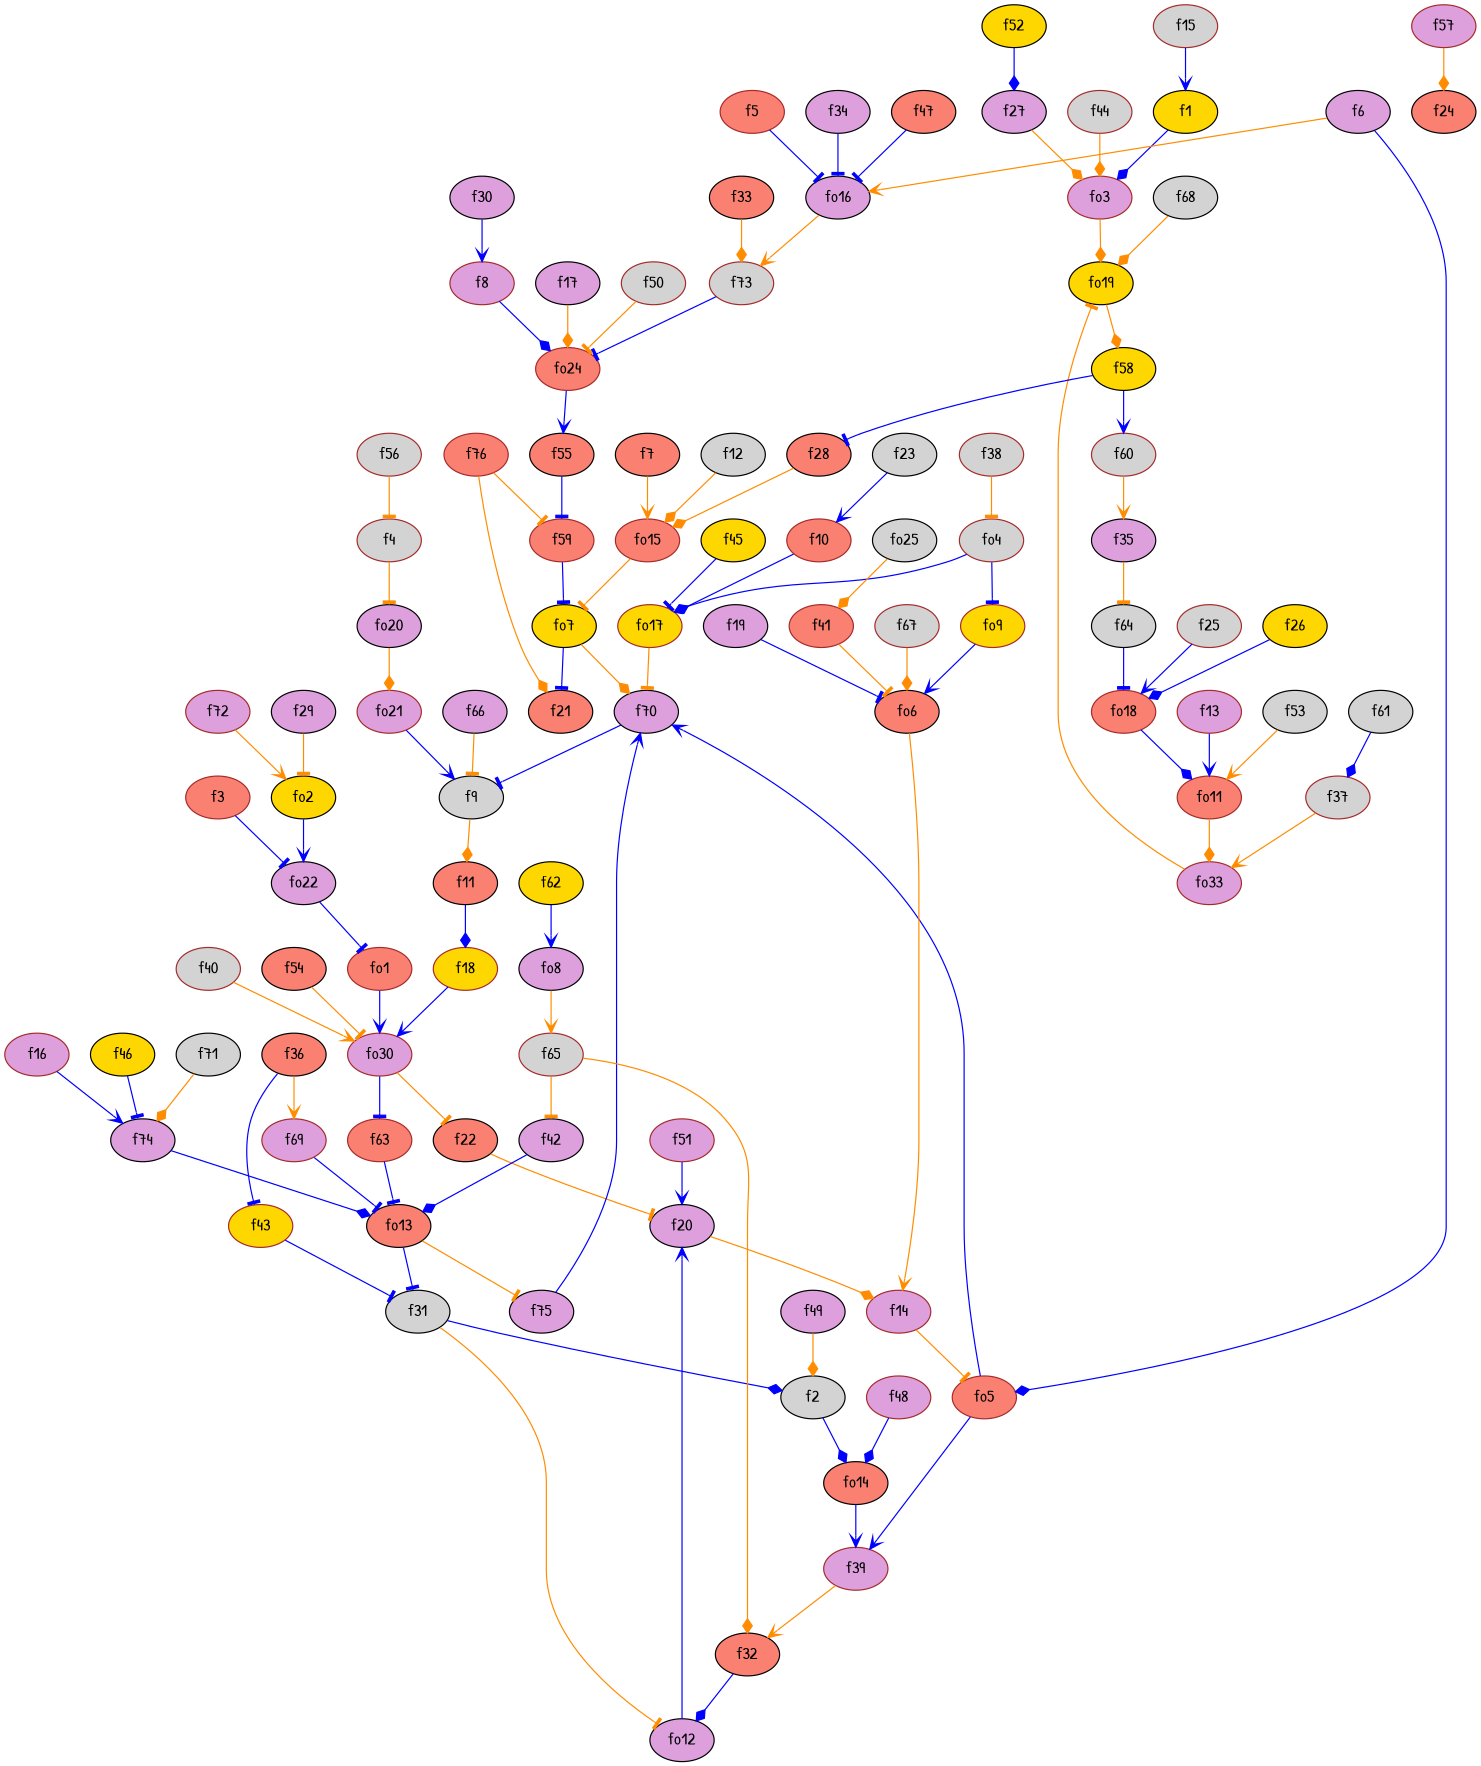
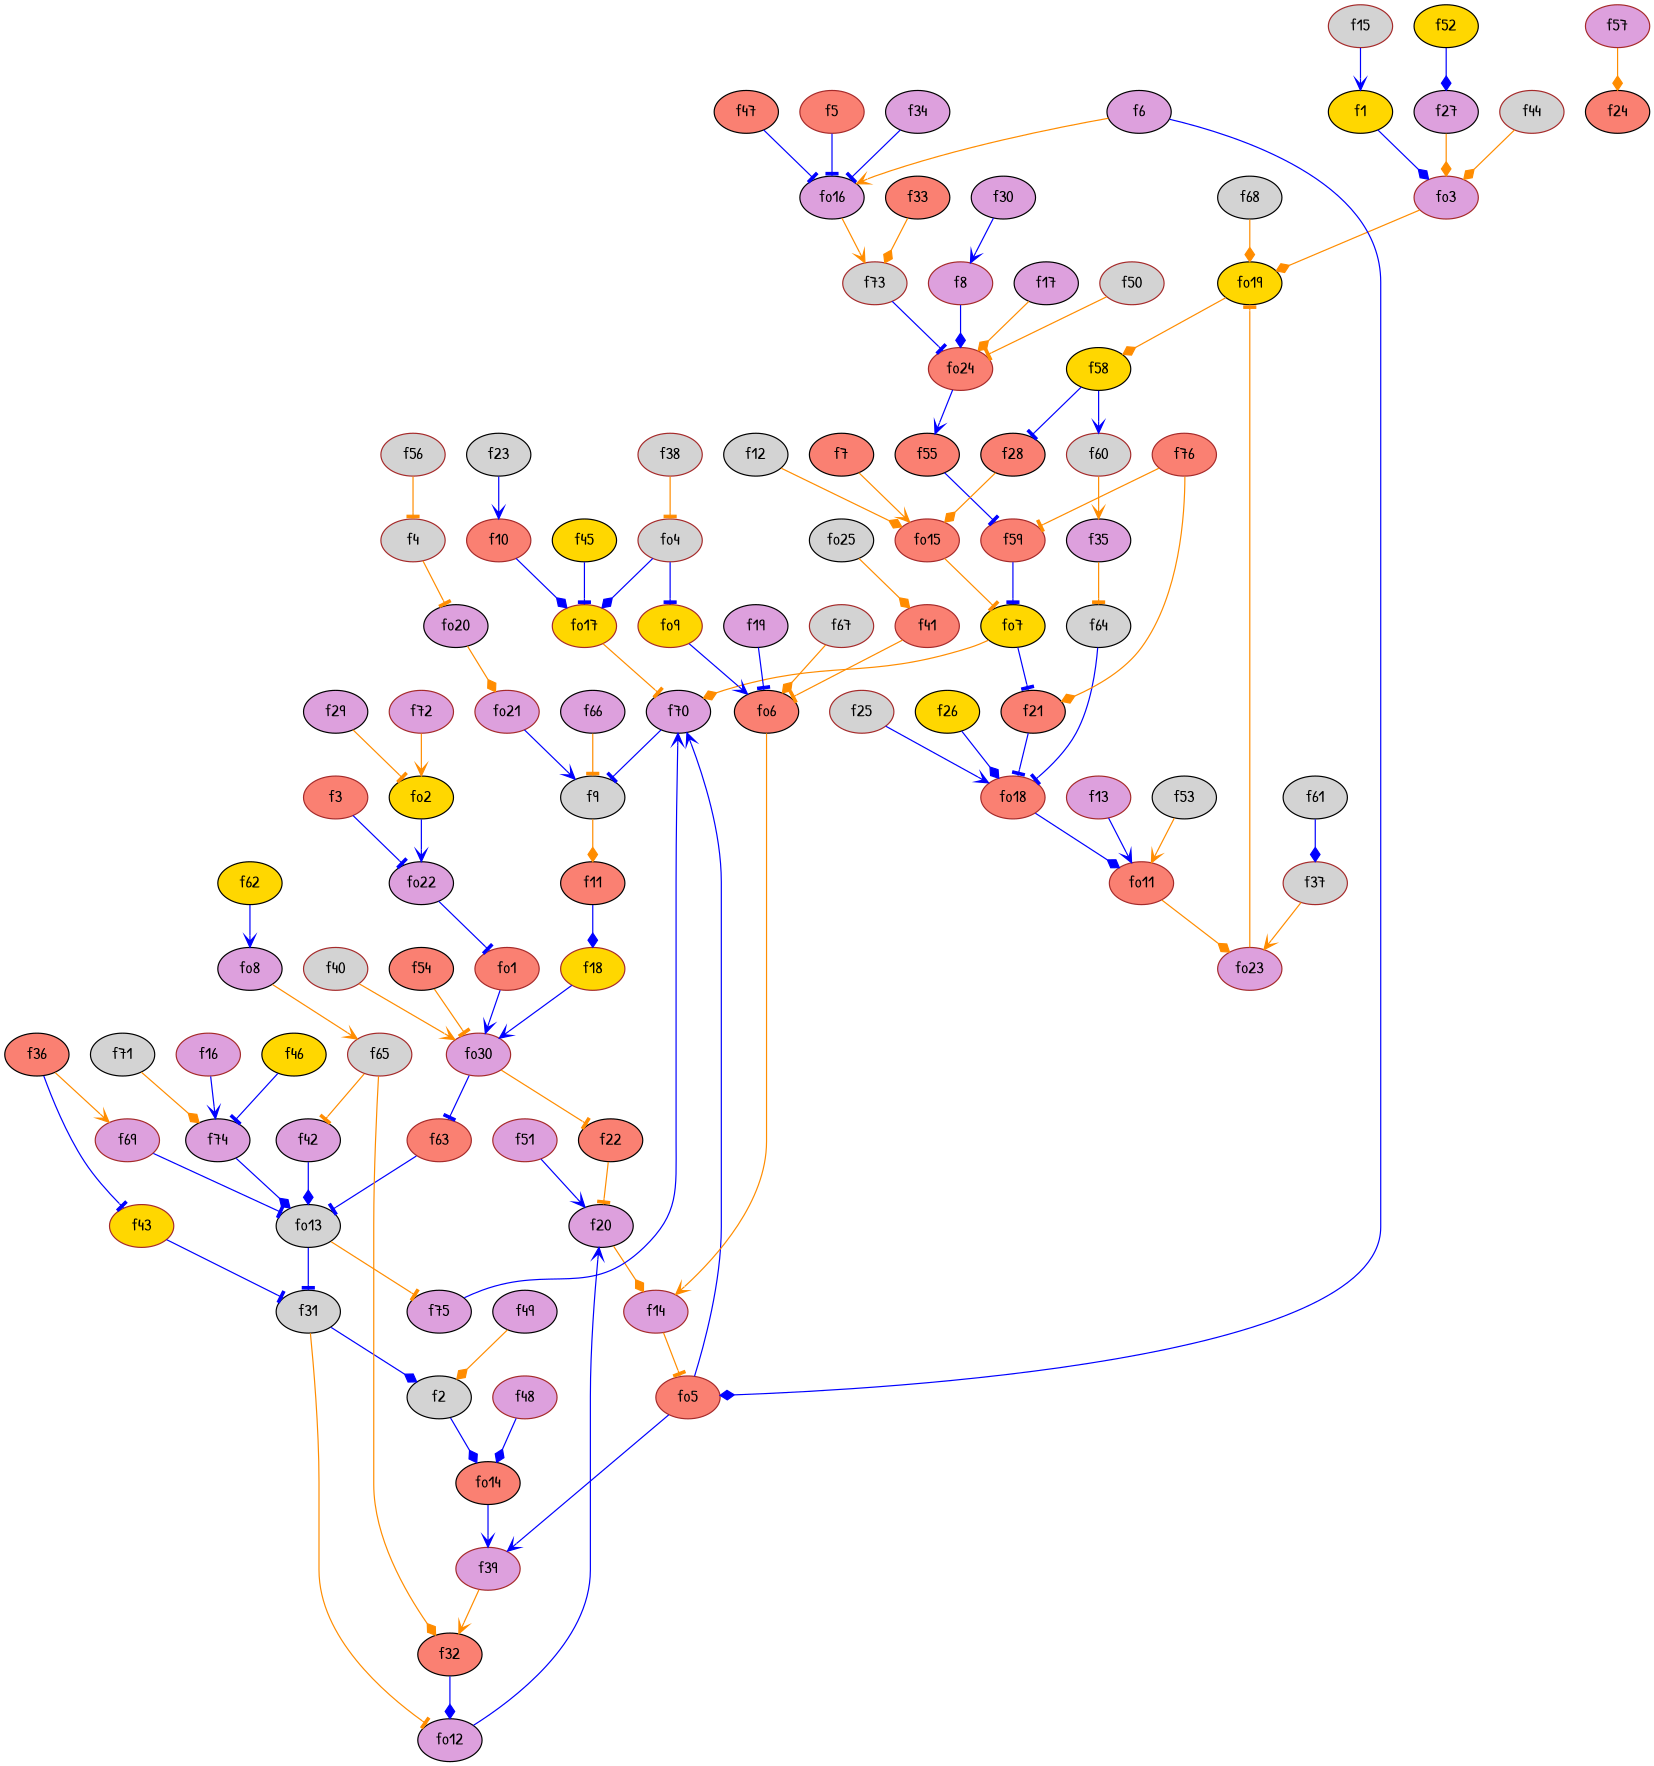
edge "f21" -> "fo18": added
node "fo33": label "fo33" -> "fo23"
node "fo13": fillcolor salmon -> lightgrey
